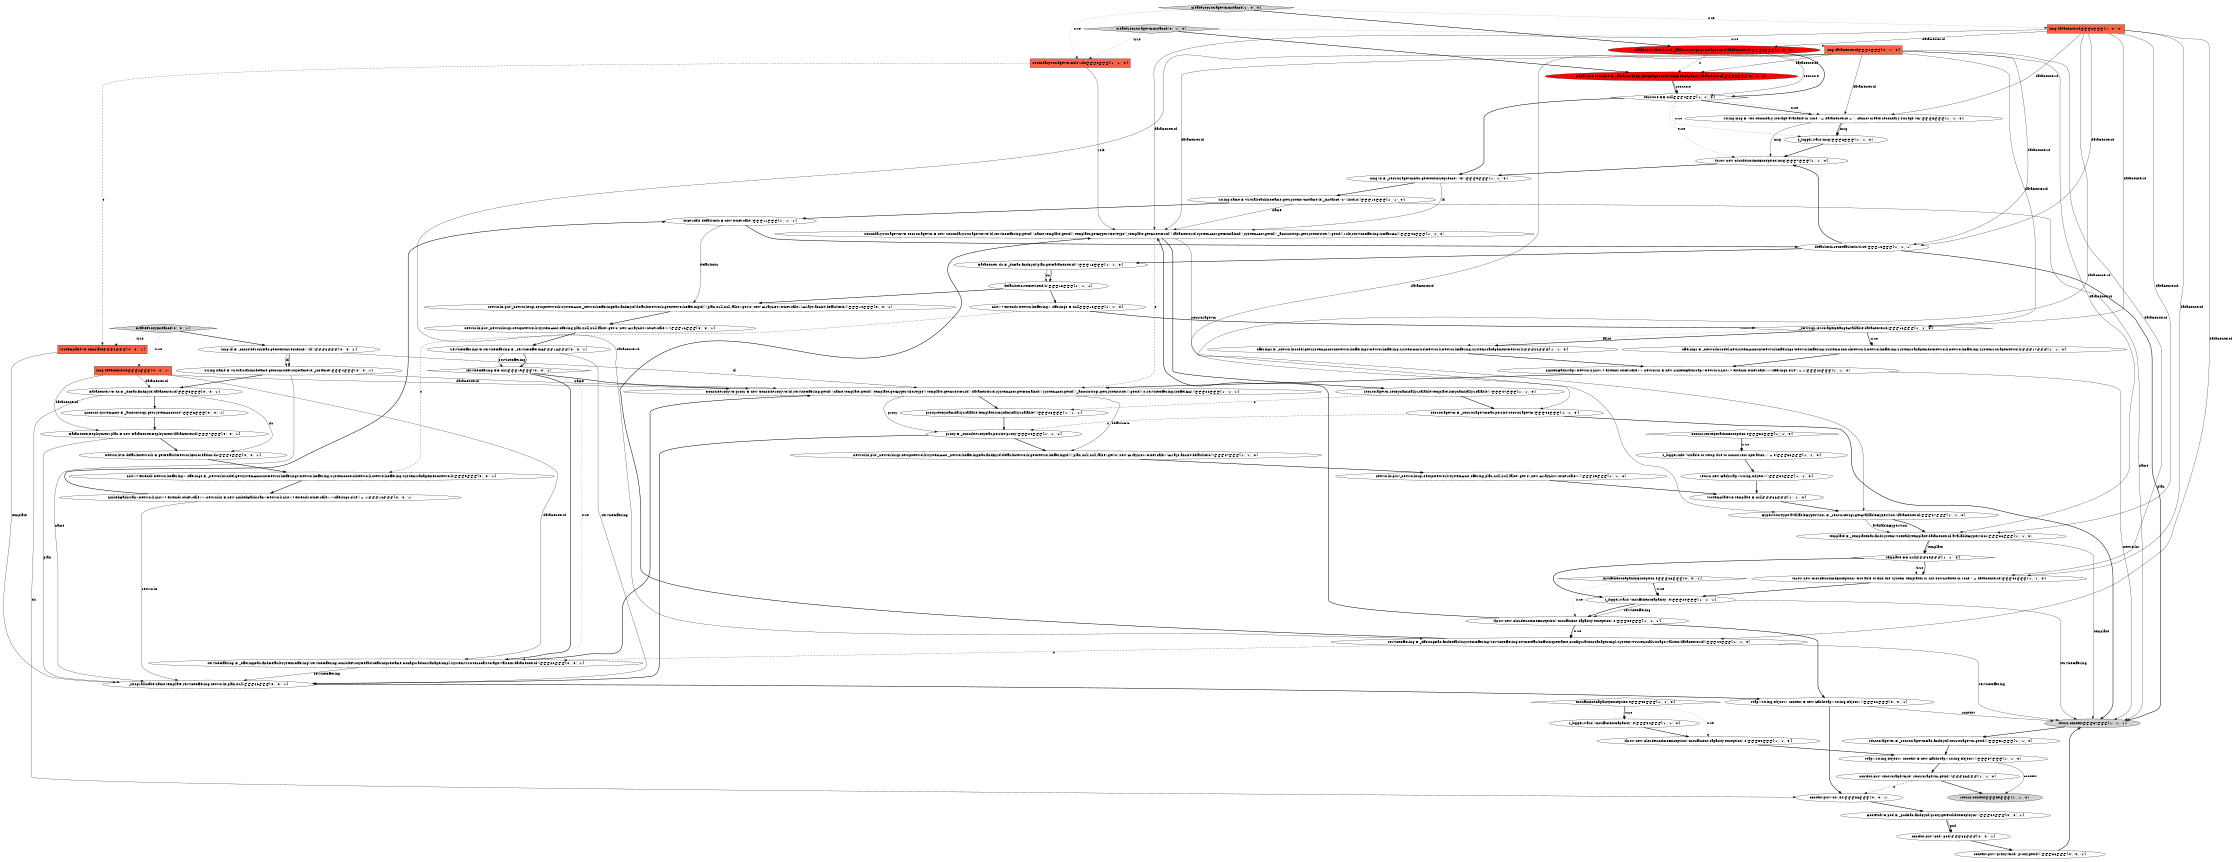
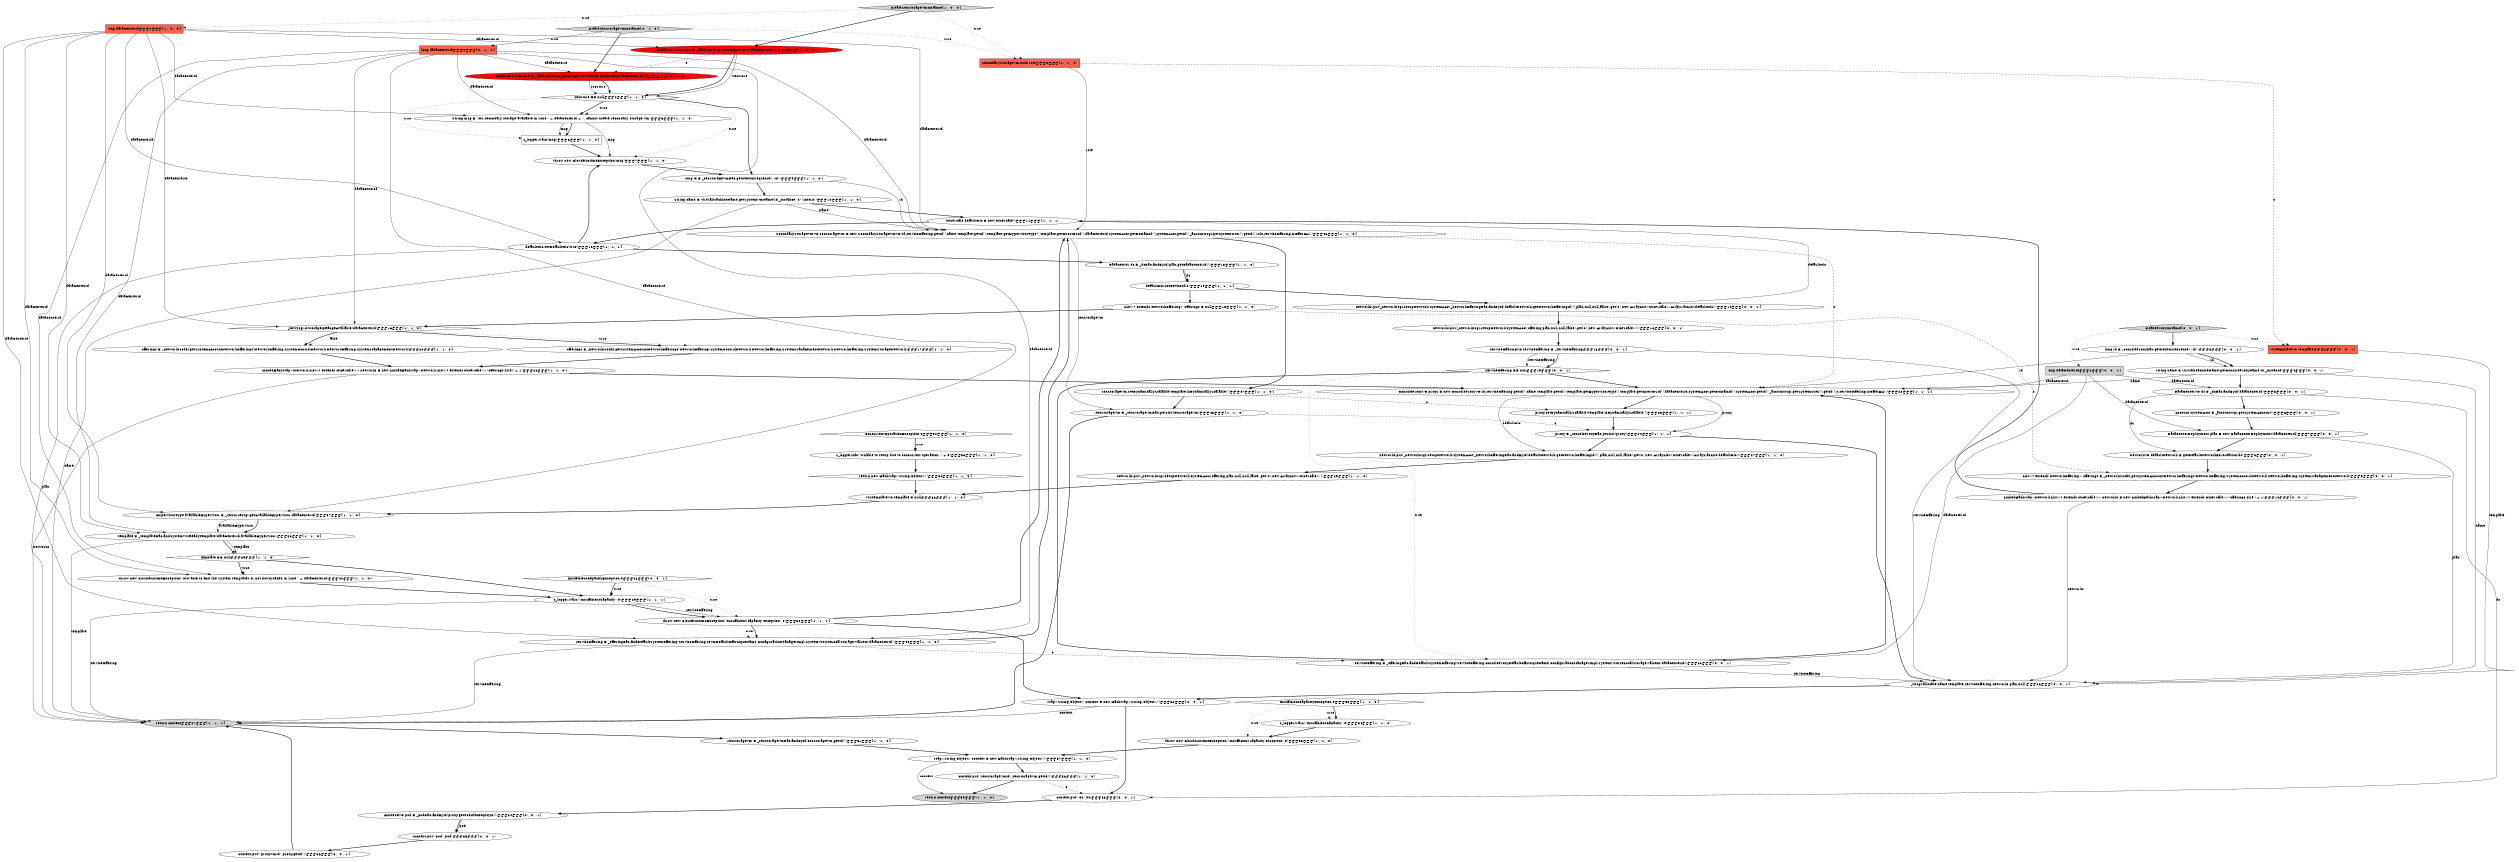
edge "createSecStorageVmInstance['0', '1', '0']" -> "long dataCenterId@@@2@@@['0', '1', '0']": style dotted -> solid
edge "long dataCenterId@@@2@@@['0', '1', '0']" -> "defaultNic.setDefaultNic(true)@@@12@@@['1', '1', '1']": removed, label "dataCenterId"
node "s_logger.warn(msg)@@@6@@@['1', '1', '0']": shape ellipse -> box
node "long dataCenterId@@@2@@@['0', '0', '1']": fillcolor tomato -> lightgray
edge "defaultNic.setDefaultNic(true)@@@12@@@['1', '1', '1']" -> "return context@@@37@@@['1', '1', '1']": style bold -> solid
node "return new HashMap<String,Object>()@@@34@@@['1', '1', '0']": shape ellipse -> diamond
